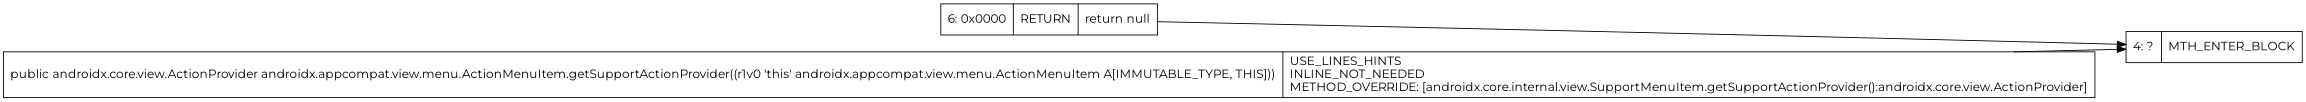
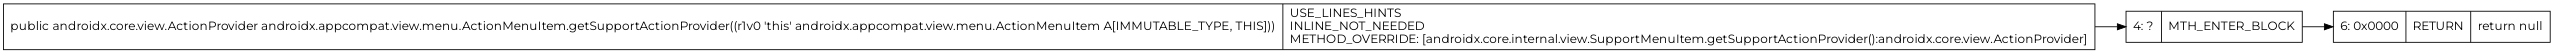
edge "6: 0x0000" -> "4: ?": reversed
